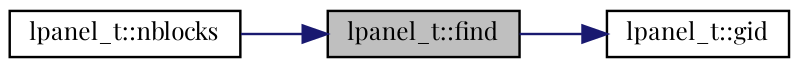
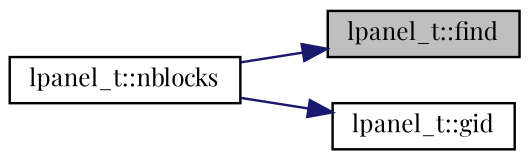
edge "lpanel_t::find" -> "lpanel_t::gid": now "lpanel_t::nblocks" -> "lpanel_t::gid"
